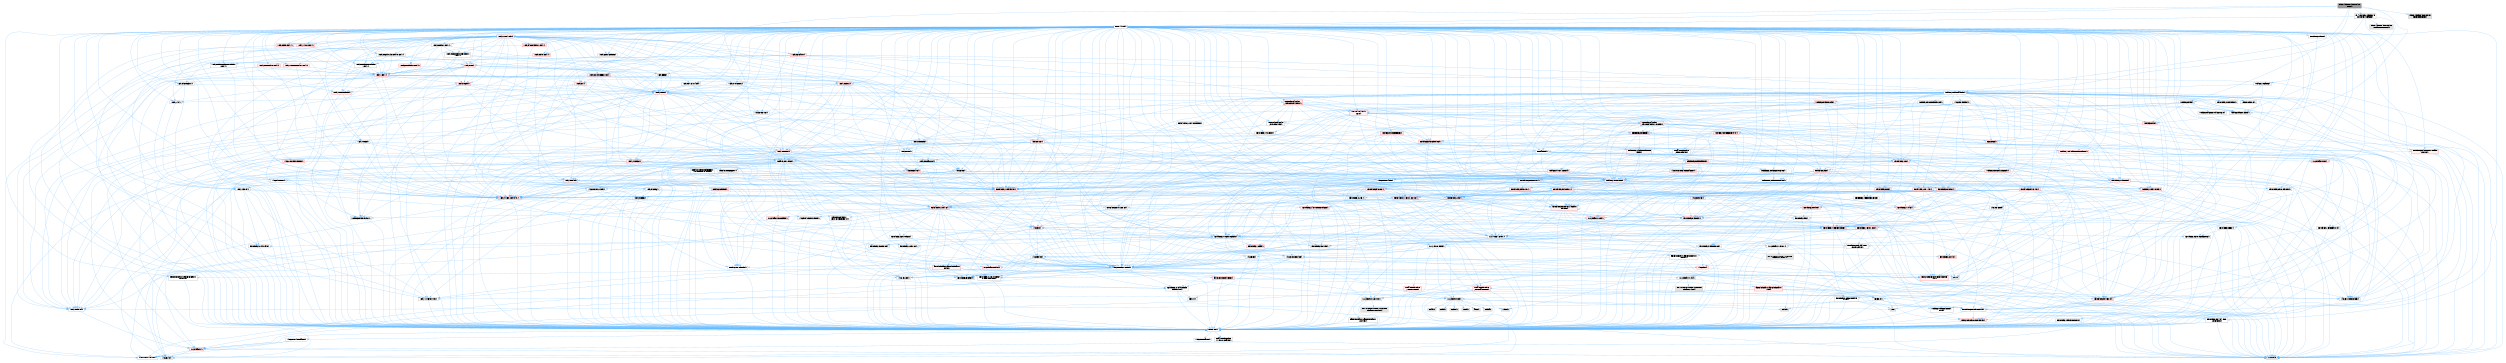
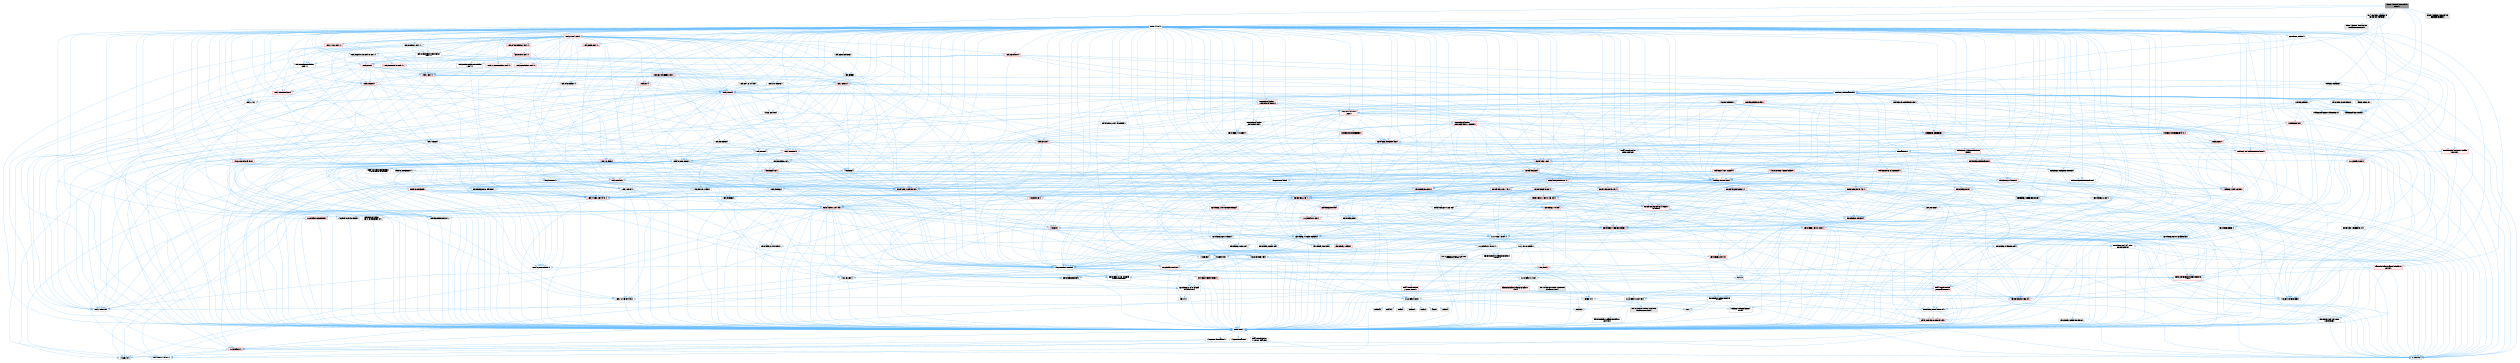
node "GenericPlatform/GenericPlatform Stricmp.h": removed
